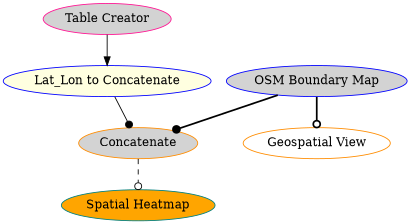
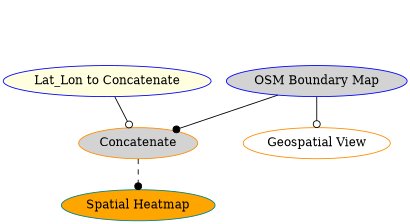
node "Table Creator": removed
edge "Lat_Lon to Concatenate" -> "Concatenate": arrowhead dot -> odot
edge "OSM Boundary Map" -> "Geospatial View": style bold -> solid
edge "OSM Boundary Map" -> "Concatenate": style bold -> solid
edge "Concatenate" -> "Spatial Heatmap": arrowhead odot -> dot
